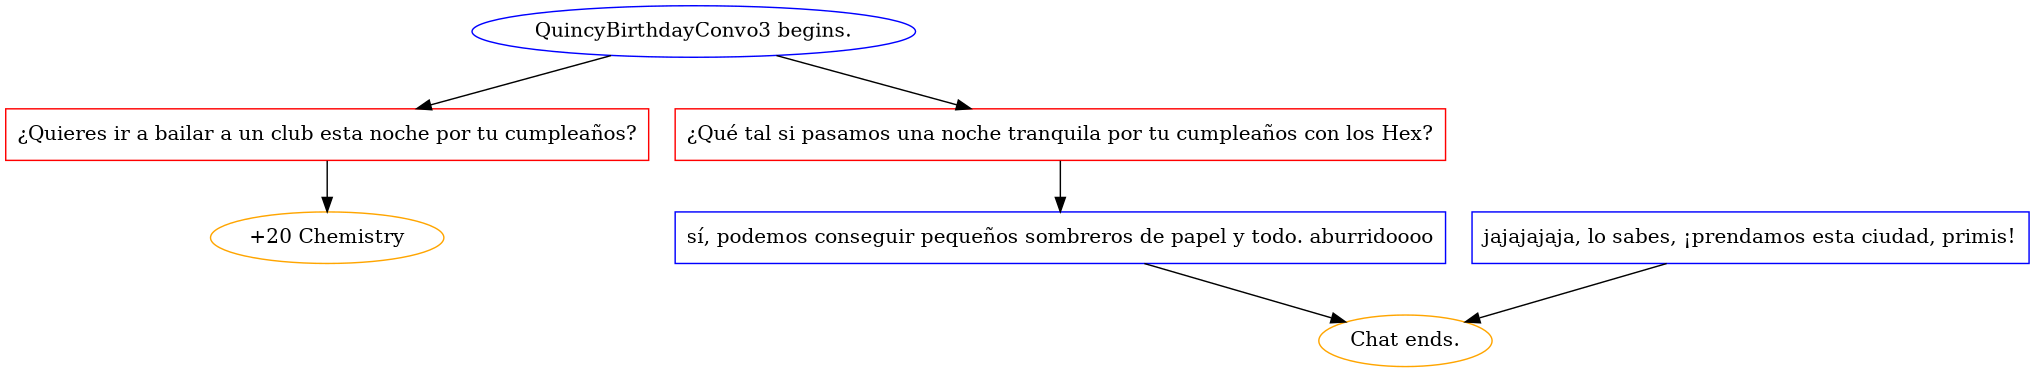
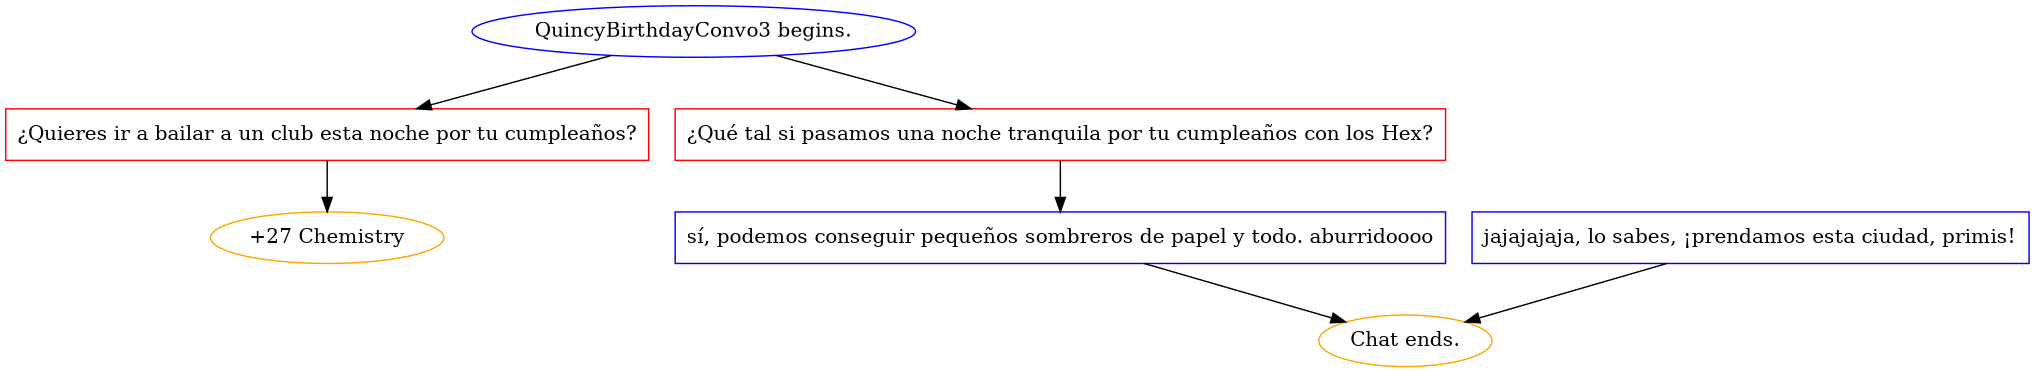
node "+20 Chemistry": label "+20 Chemistry" -> "+27 Chemistry"
